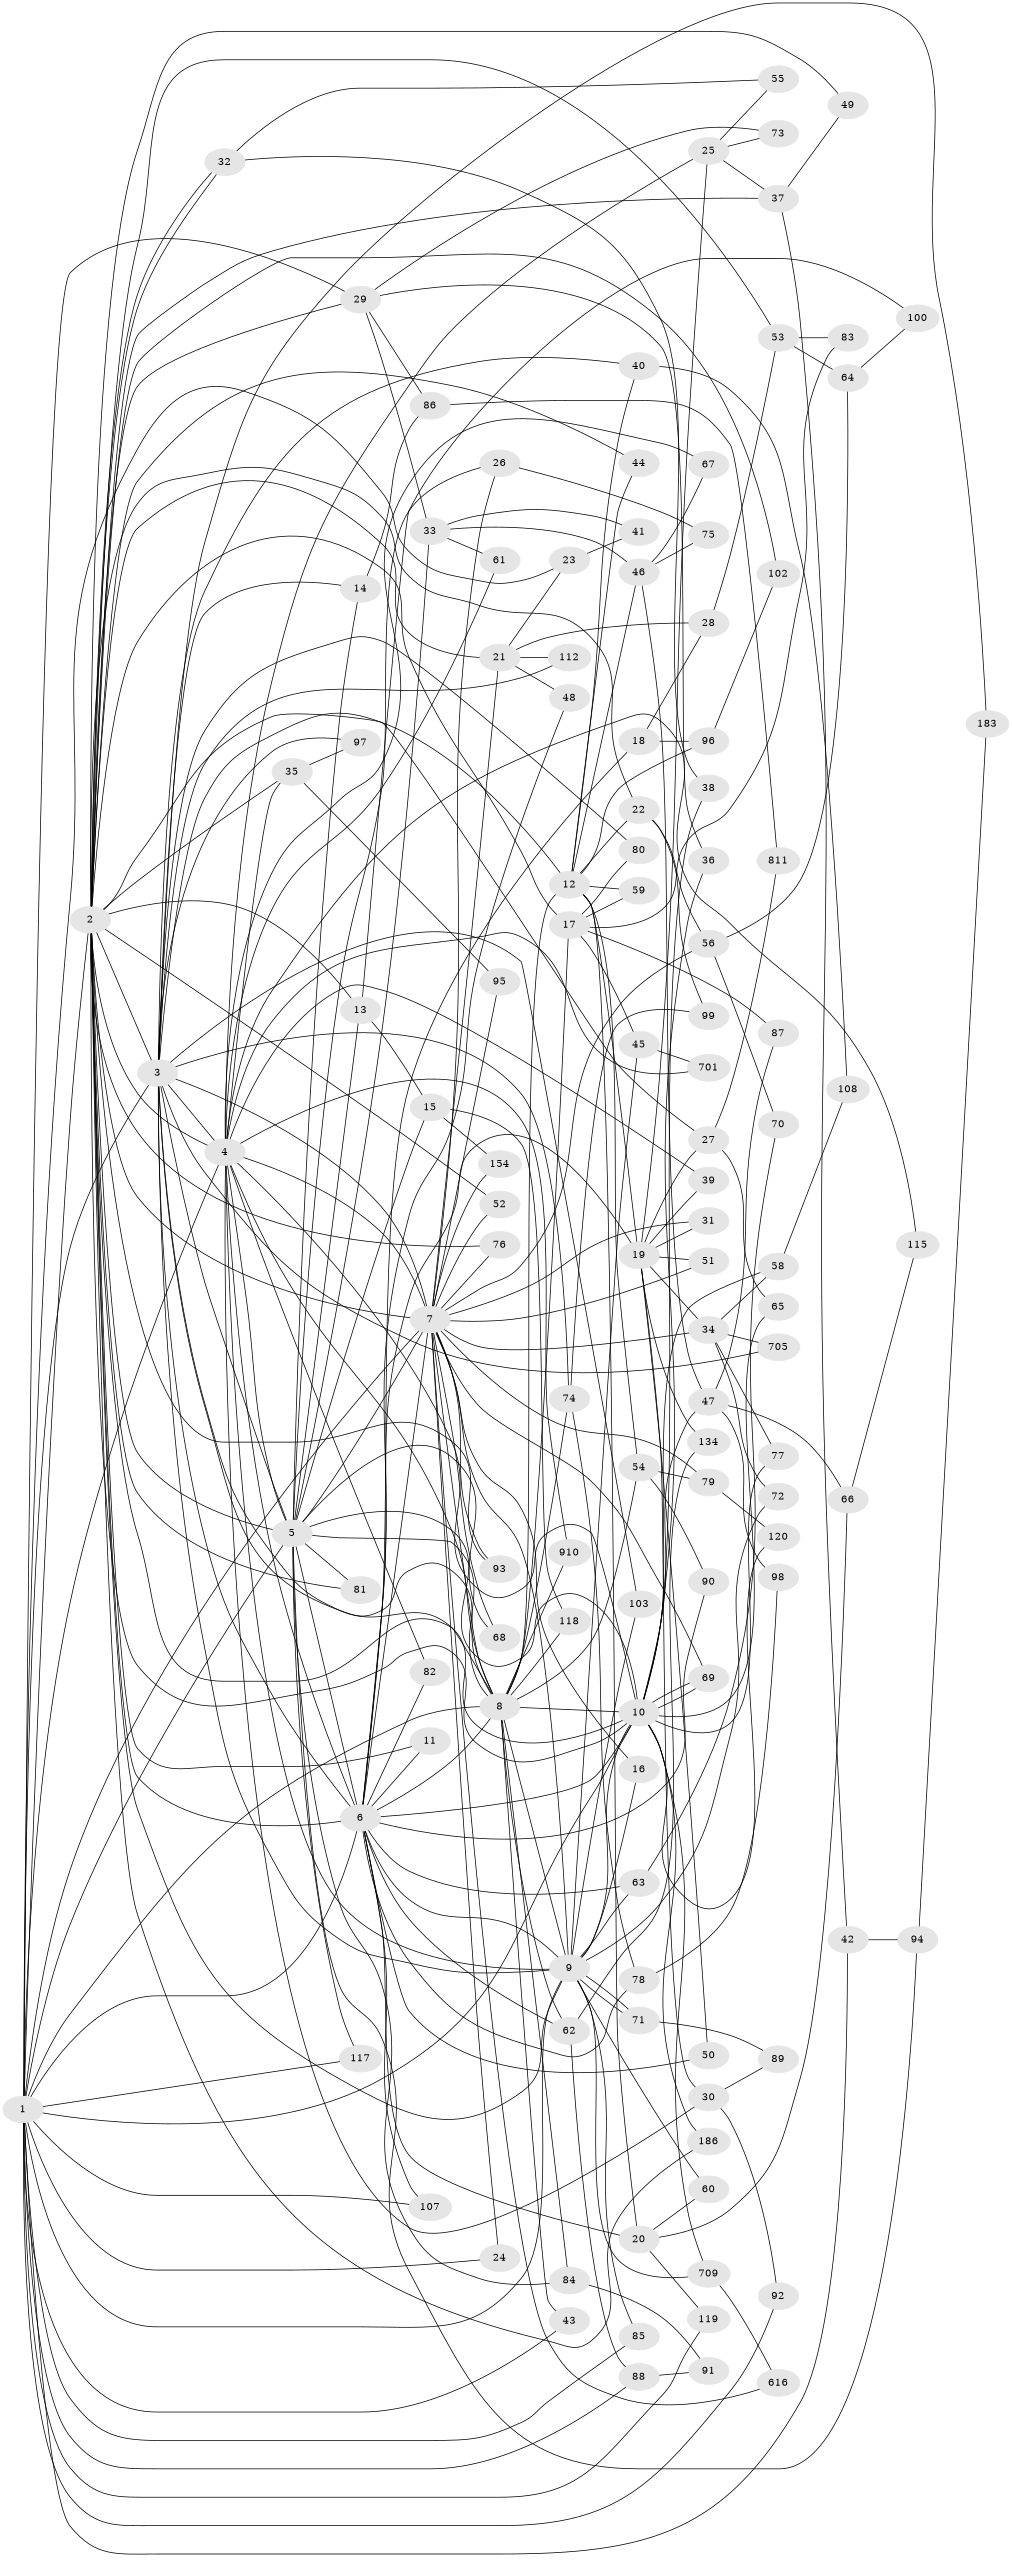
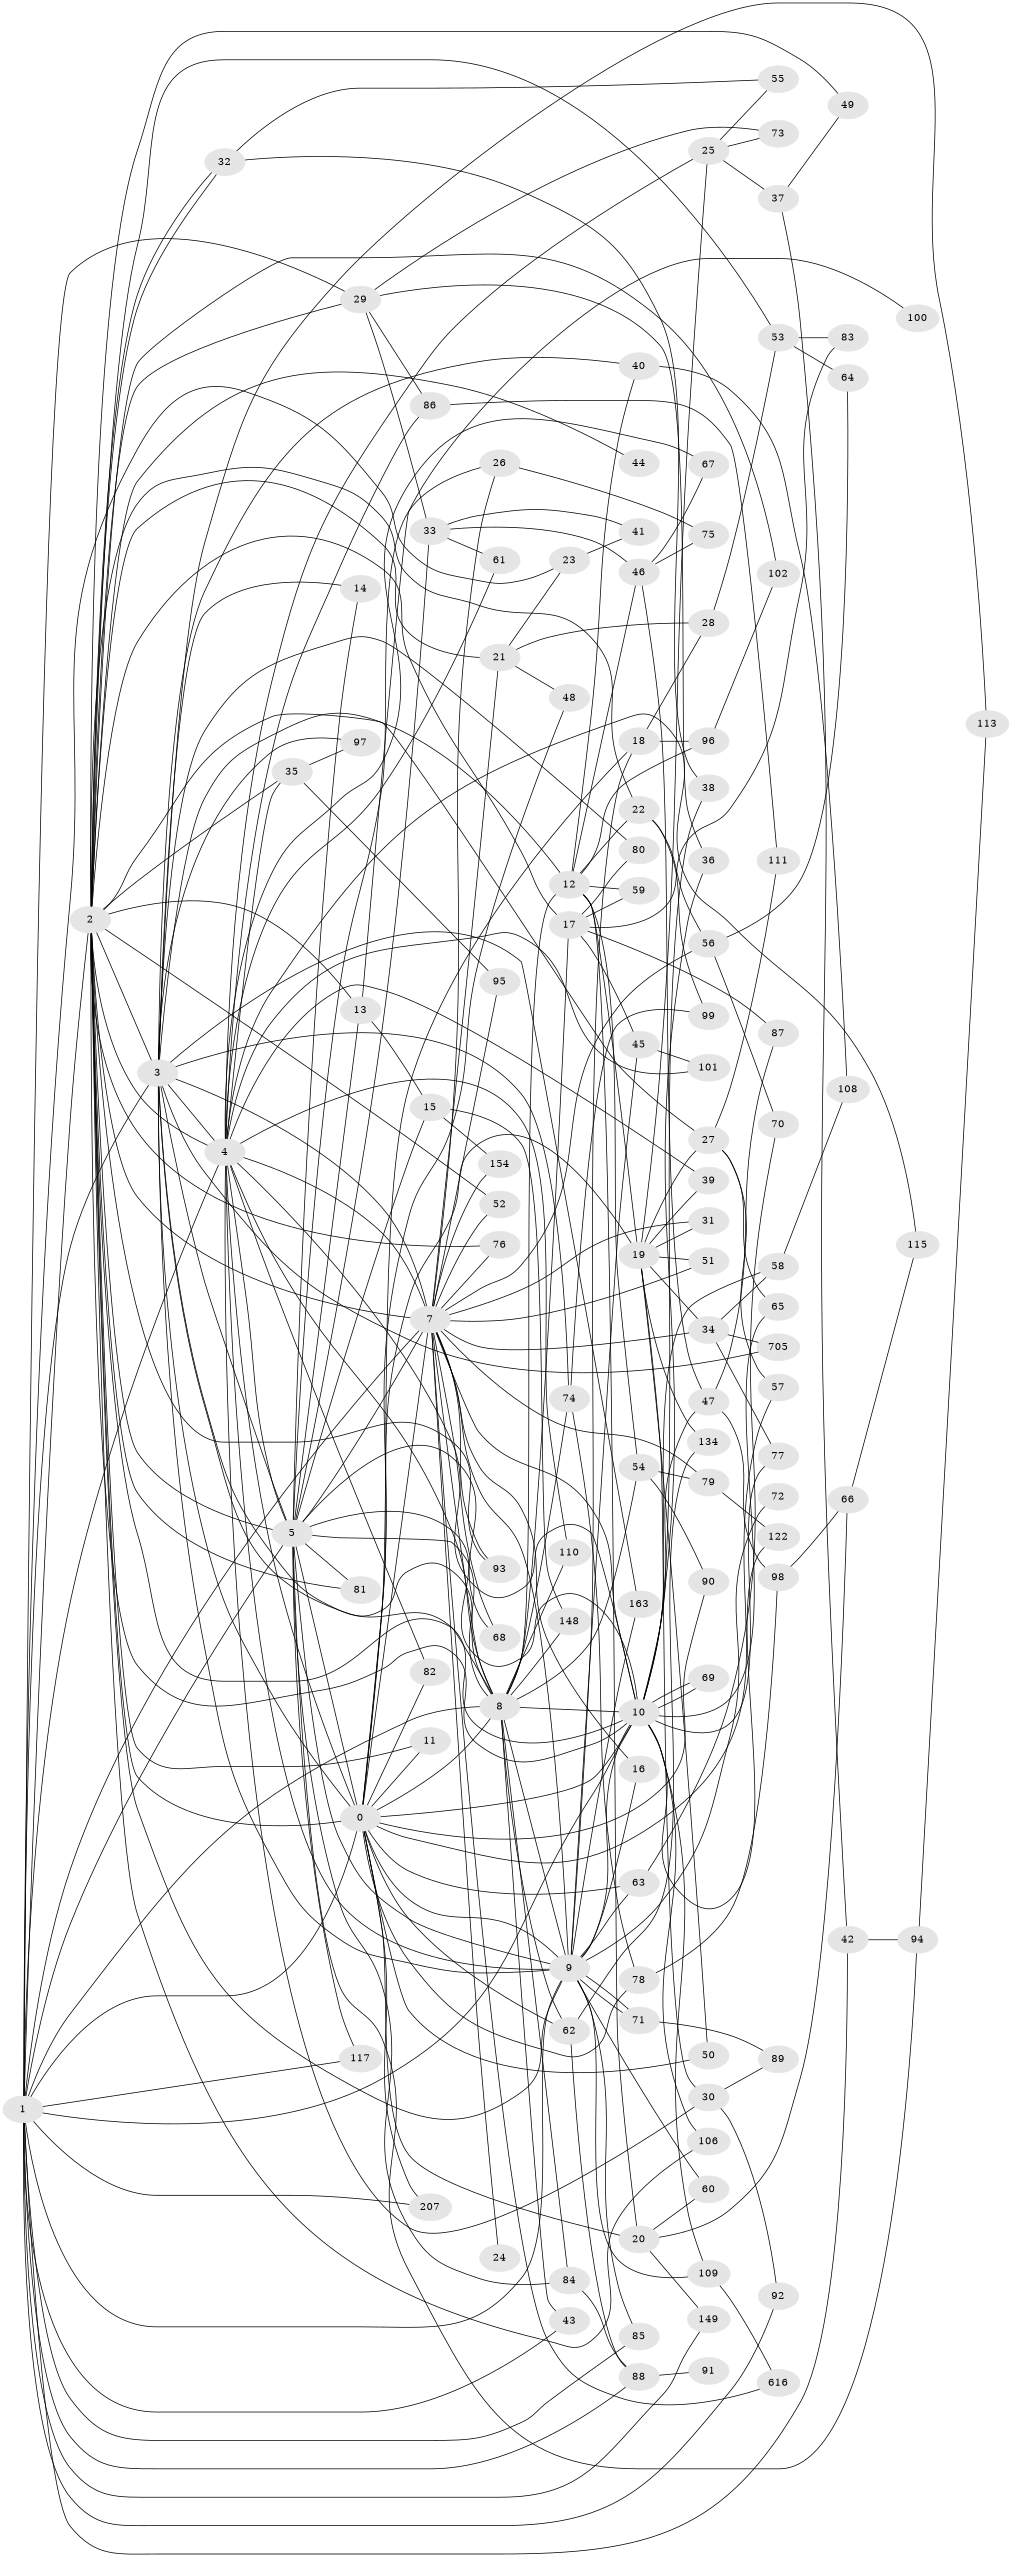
edge "37" -- "2": removed
edge "100" -- "64": removed
edge "86" -- "14": now "86" -- "4"
edge "44" -- "12": removed
node "112": removed
node "183": label "183" -> "113"
node "811": label "811" -> "111"
node "701": label "701" -> "101"
edge "18" -- "9": added
node "57": added
edge "34" -- "72": removed
edge "47" -- "66": now "98" -- "66"
edge "7" -- "69": now "7" -- "10"
node "120": label "120" -> "122"
node "910": label "910" -> "110"
node "103": label "103" -> "163"
node "118": label "118" -> "148"
edge "5" -- "9": added
node "6": label "6" -> "0"
node "186": label "186" -> "106"
node "107": label "107" -> "207"
edge "1" -- "24": removed
node "709": label "709" -> "109"
edge "84" -- "91": now "84" -- "88"
node "119": label "119" -> "149"
